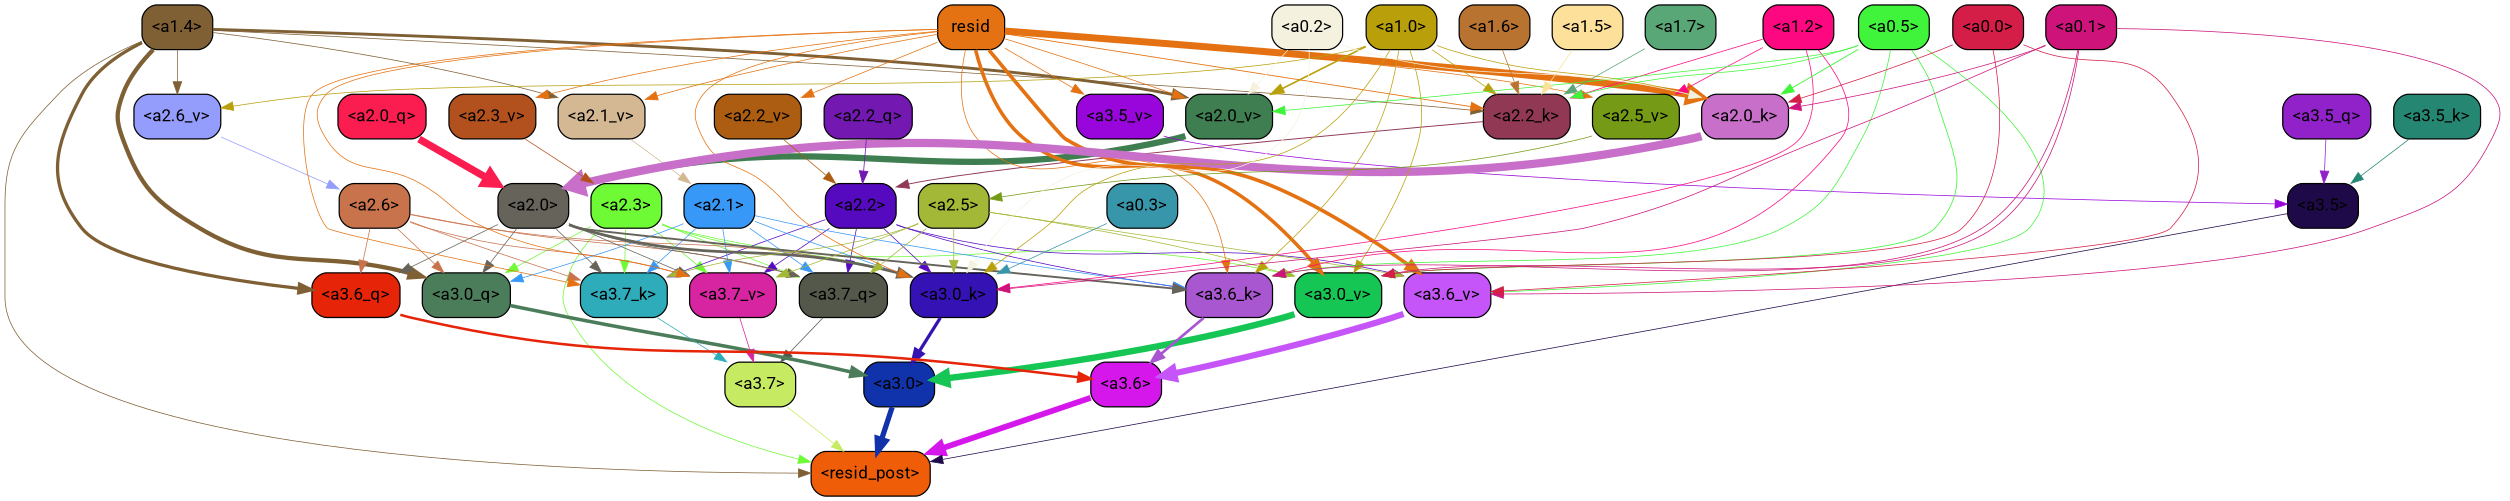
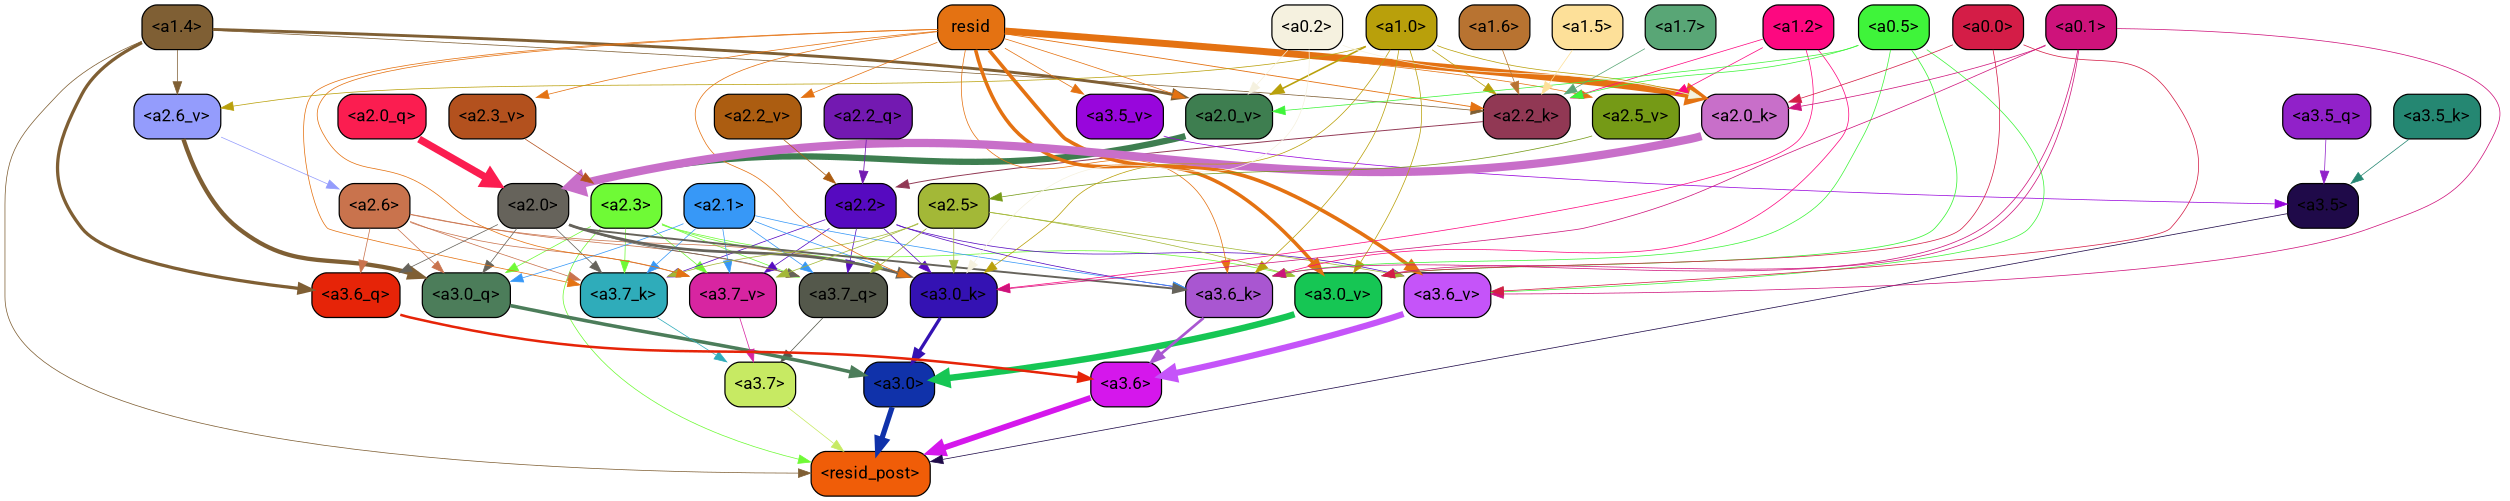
edge "<a0.5>" -> "<a2.0_k>": removed
node "<a2.1_v>": removed
node "<a0.3>": removed
edge "<a1.4>" -> "<a3.0_q>": now "<a2.6_v>" -> "<a3.0_q>"
edge "<a2.0>" -> "<a3.7_v>": removed
